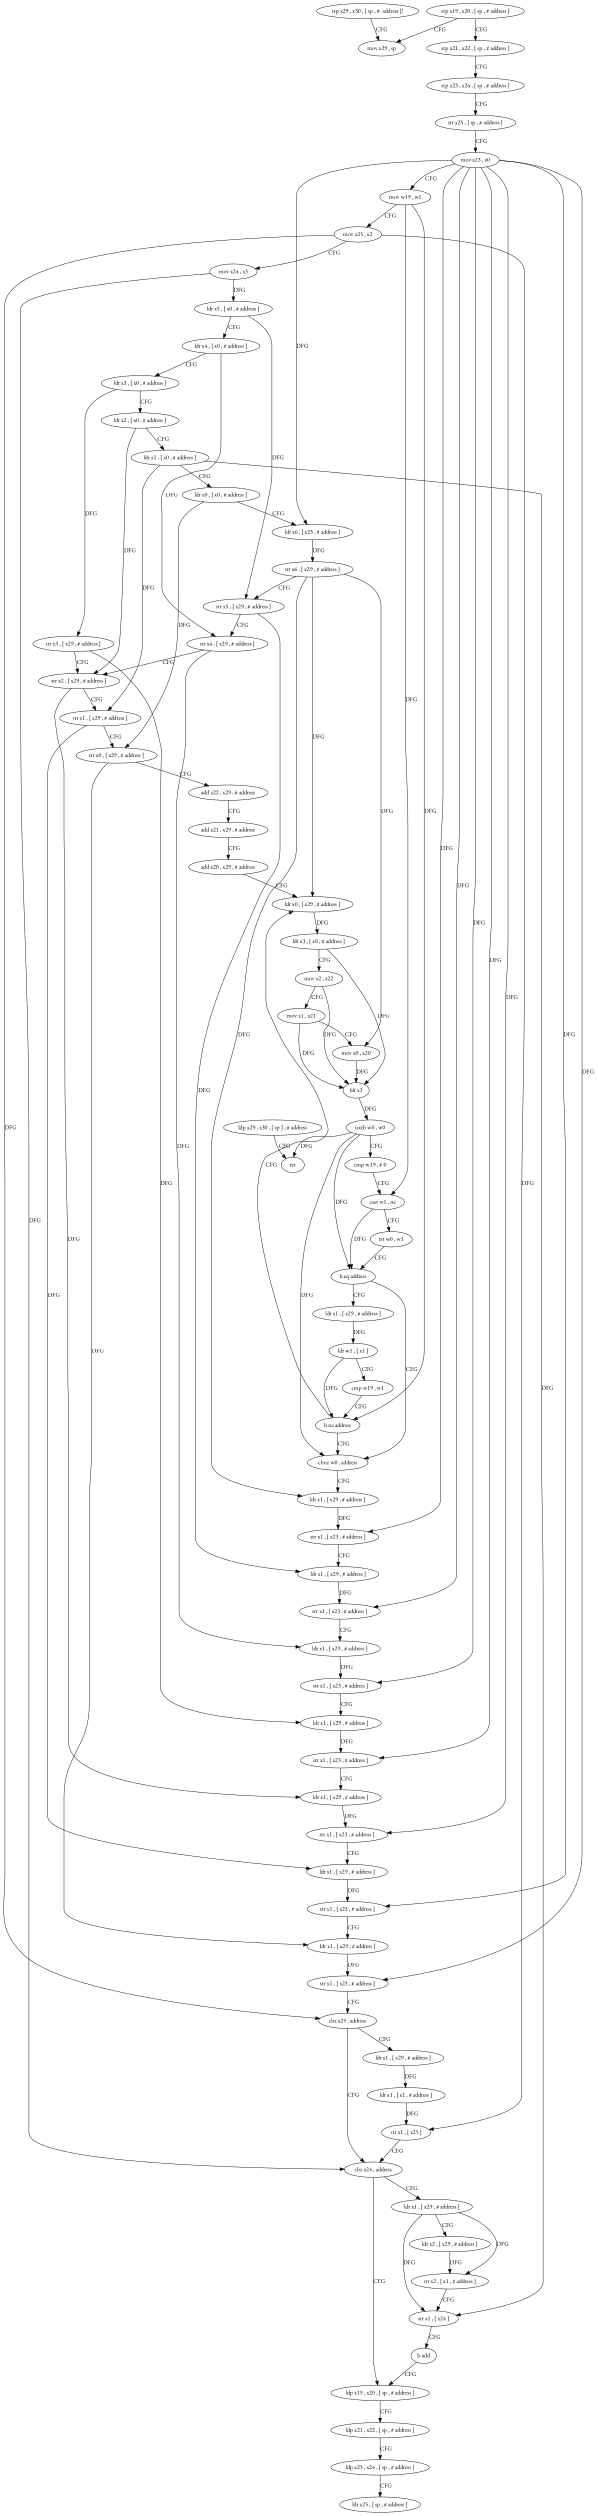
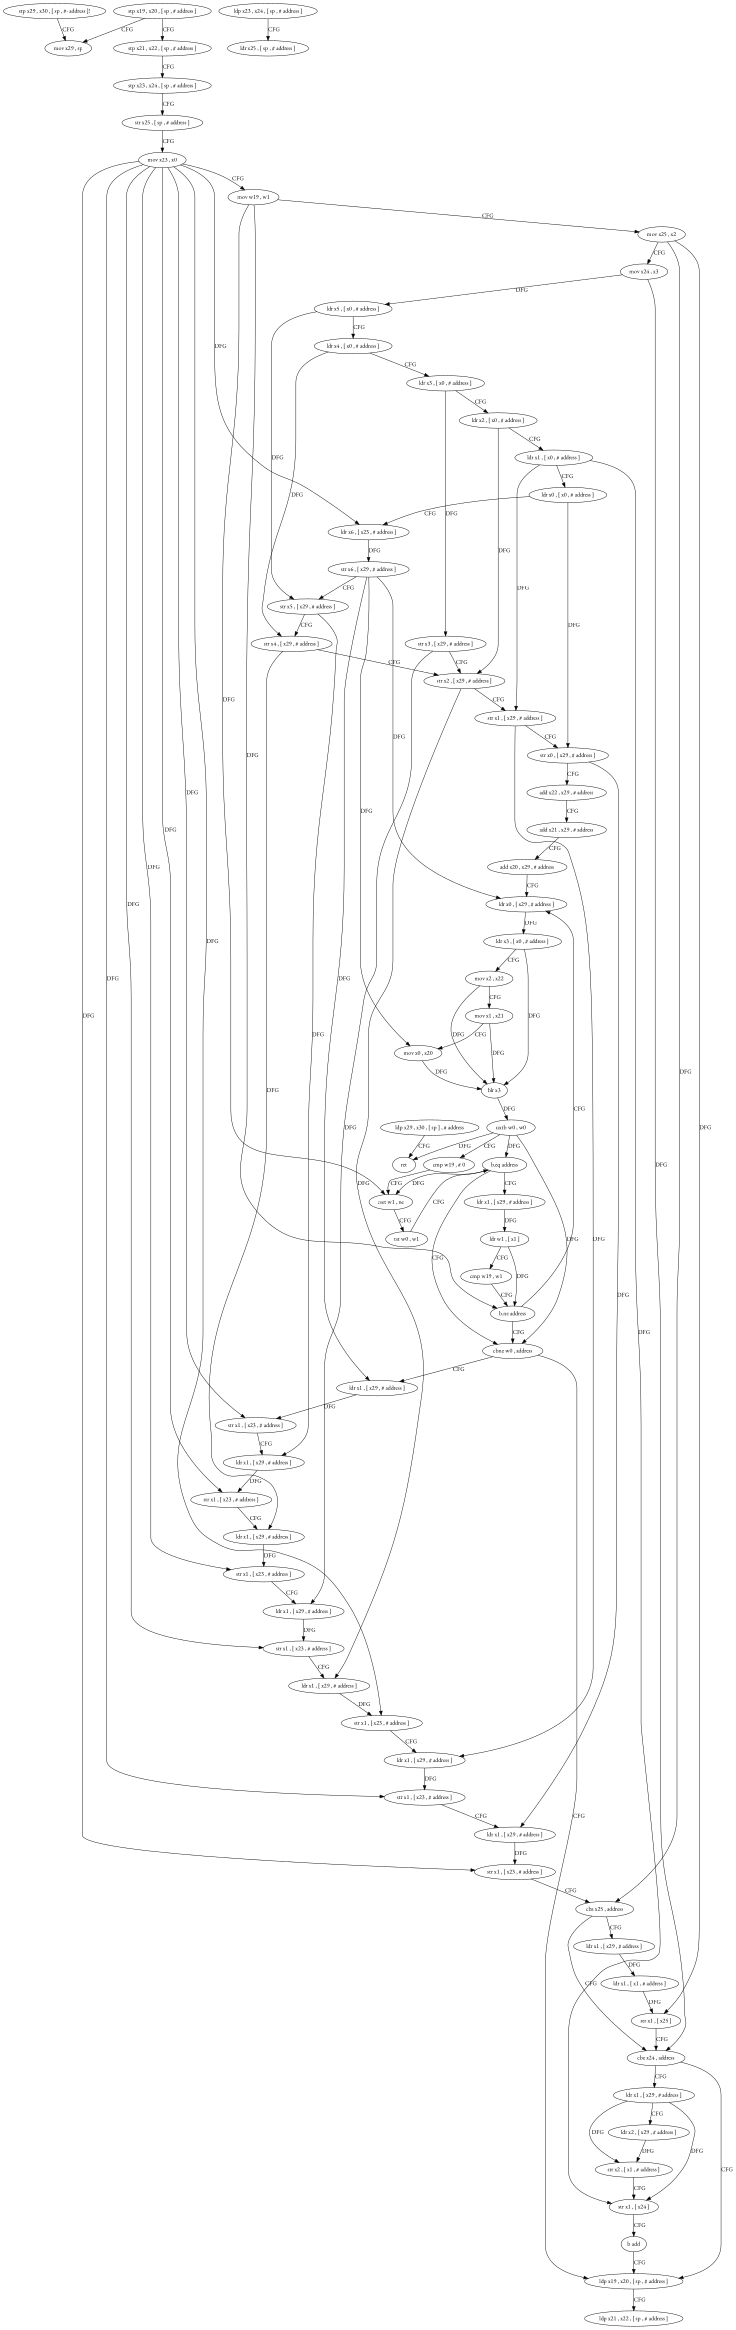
edge "cset w1 , ne" -> "b.eq address": reversed
edge "cbnz w0 , address" -> "ldp x19 , x20 , [ sp , # address ]": added, label "CFG"
edge "ldp x21 , x22 , [ sp , # address ]" -> "ldp x23 , x24 , [ sp , # address ]": removed, label "CFG"
